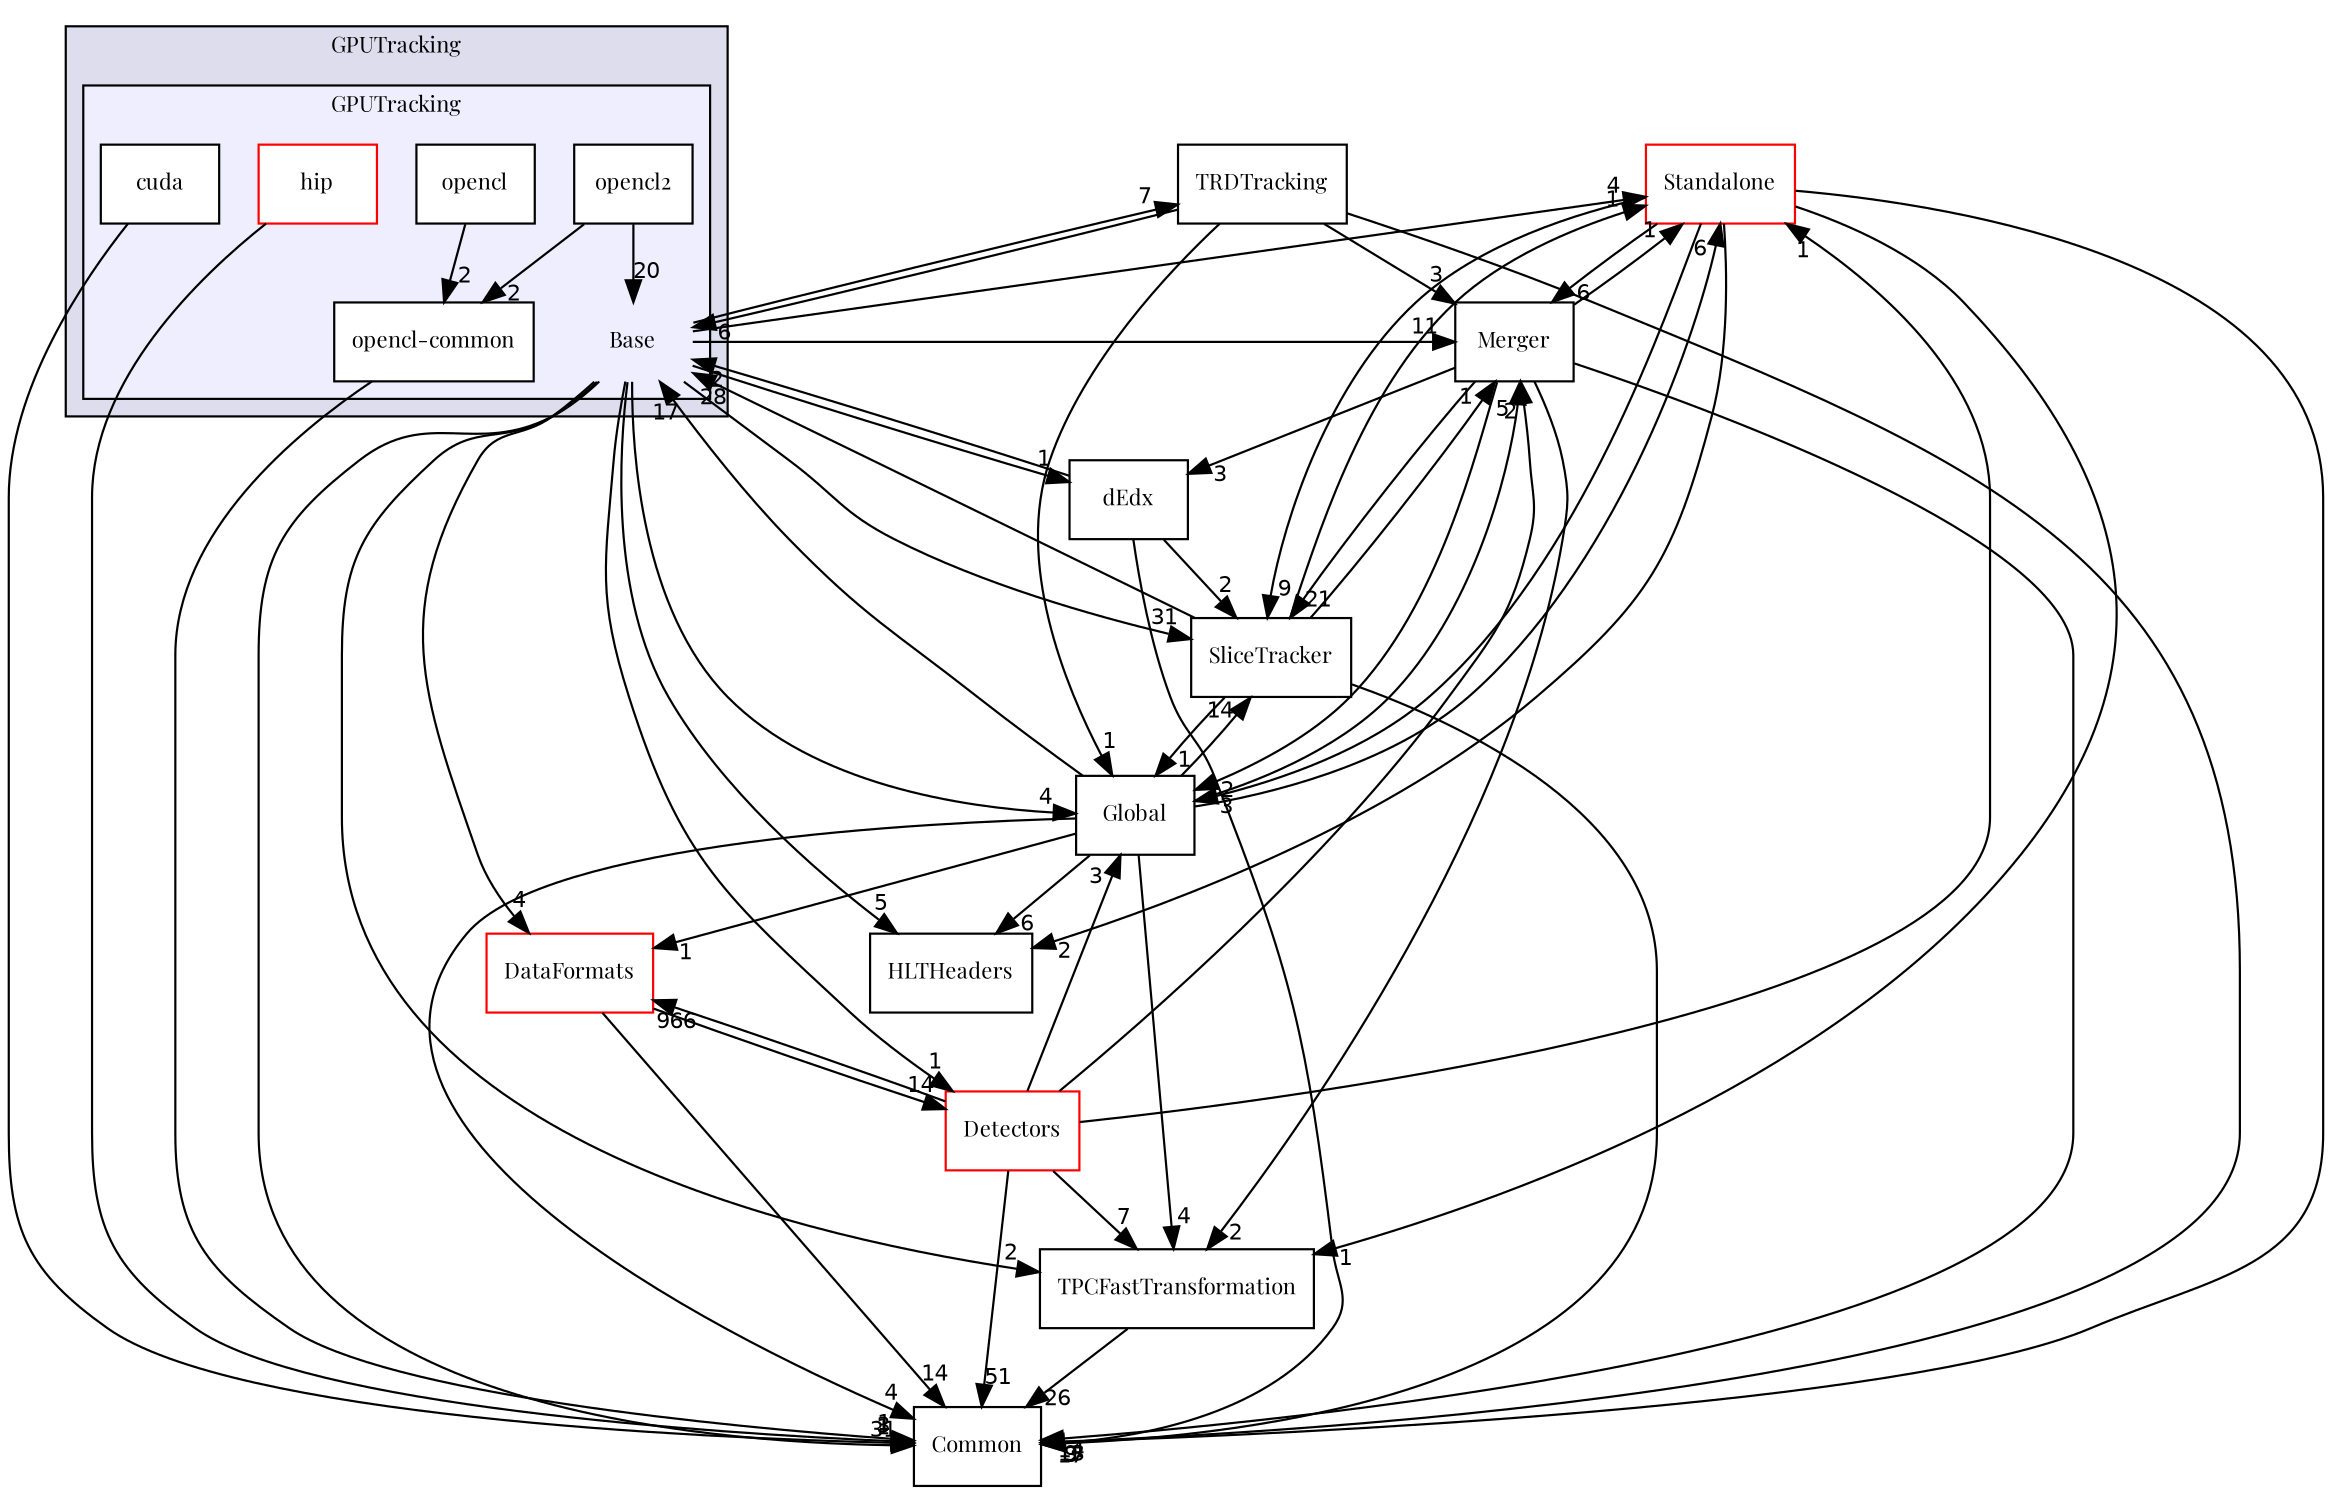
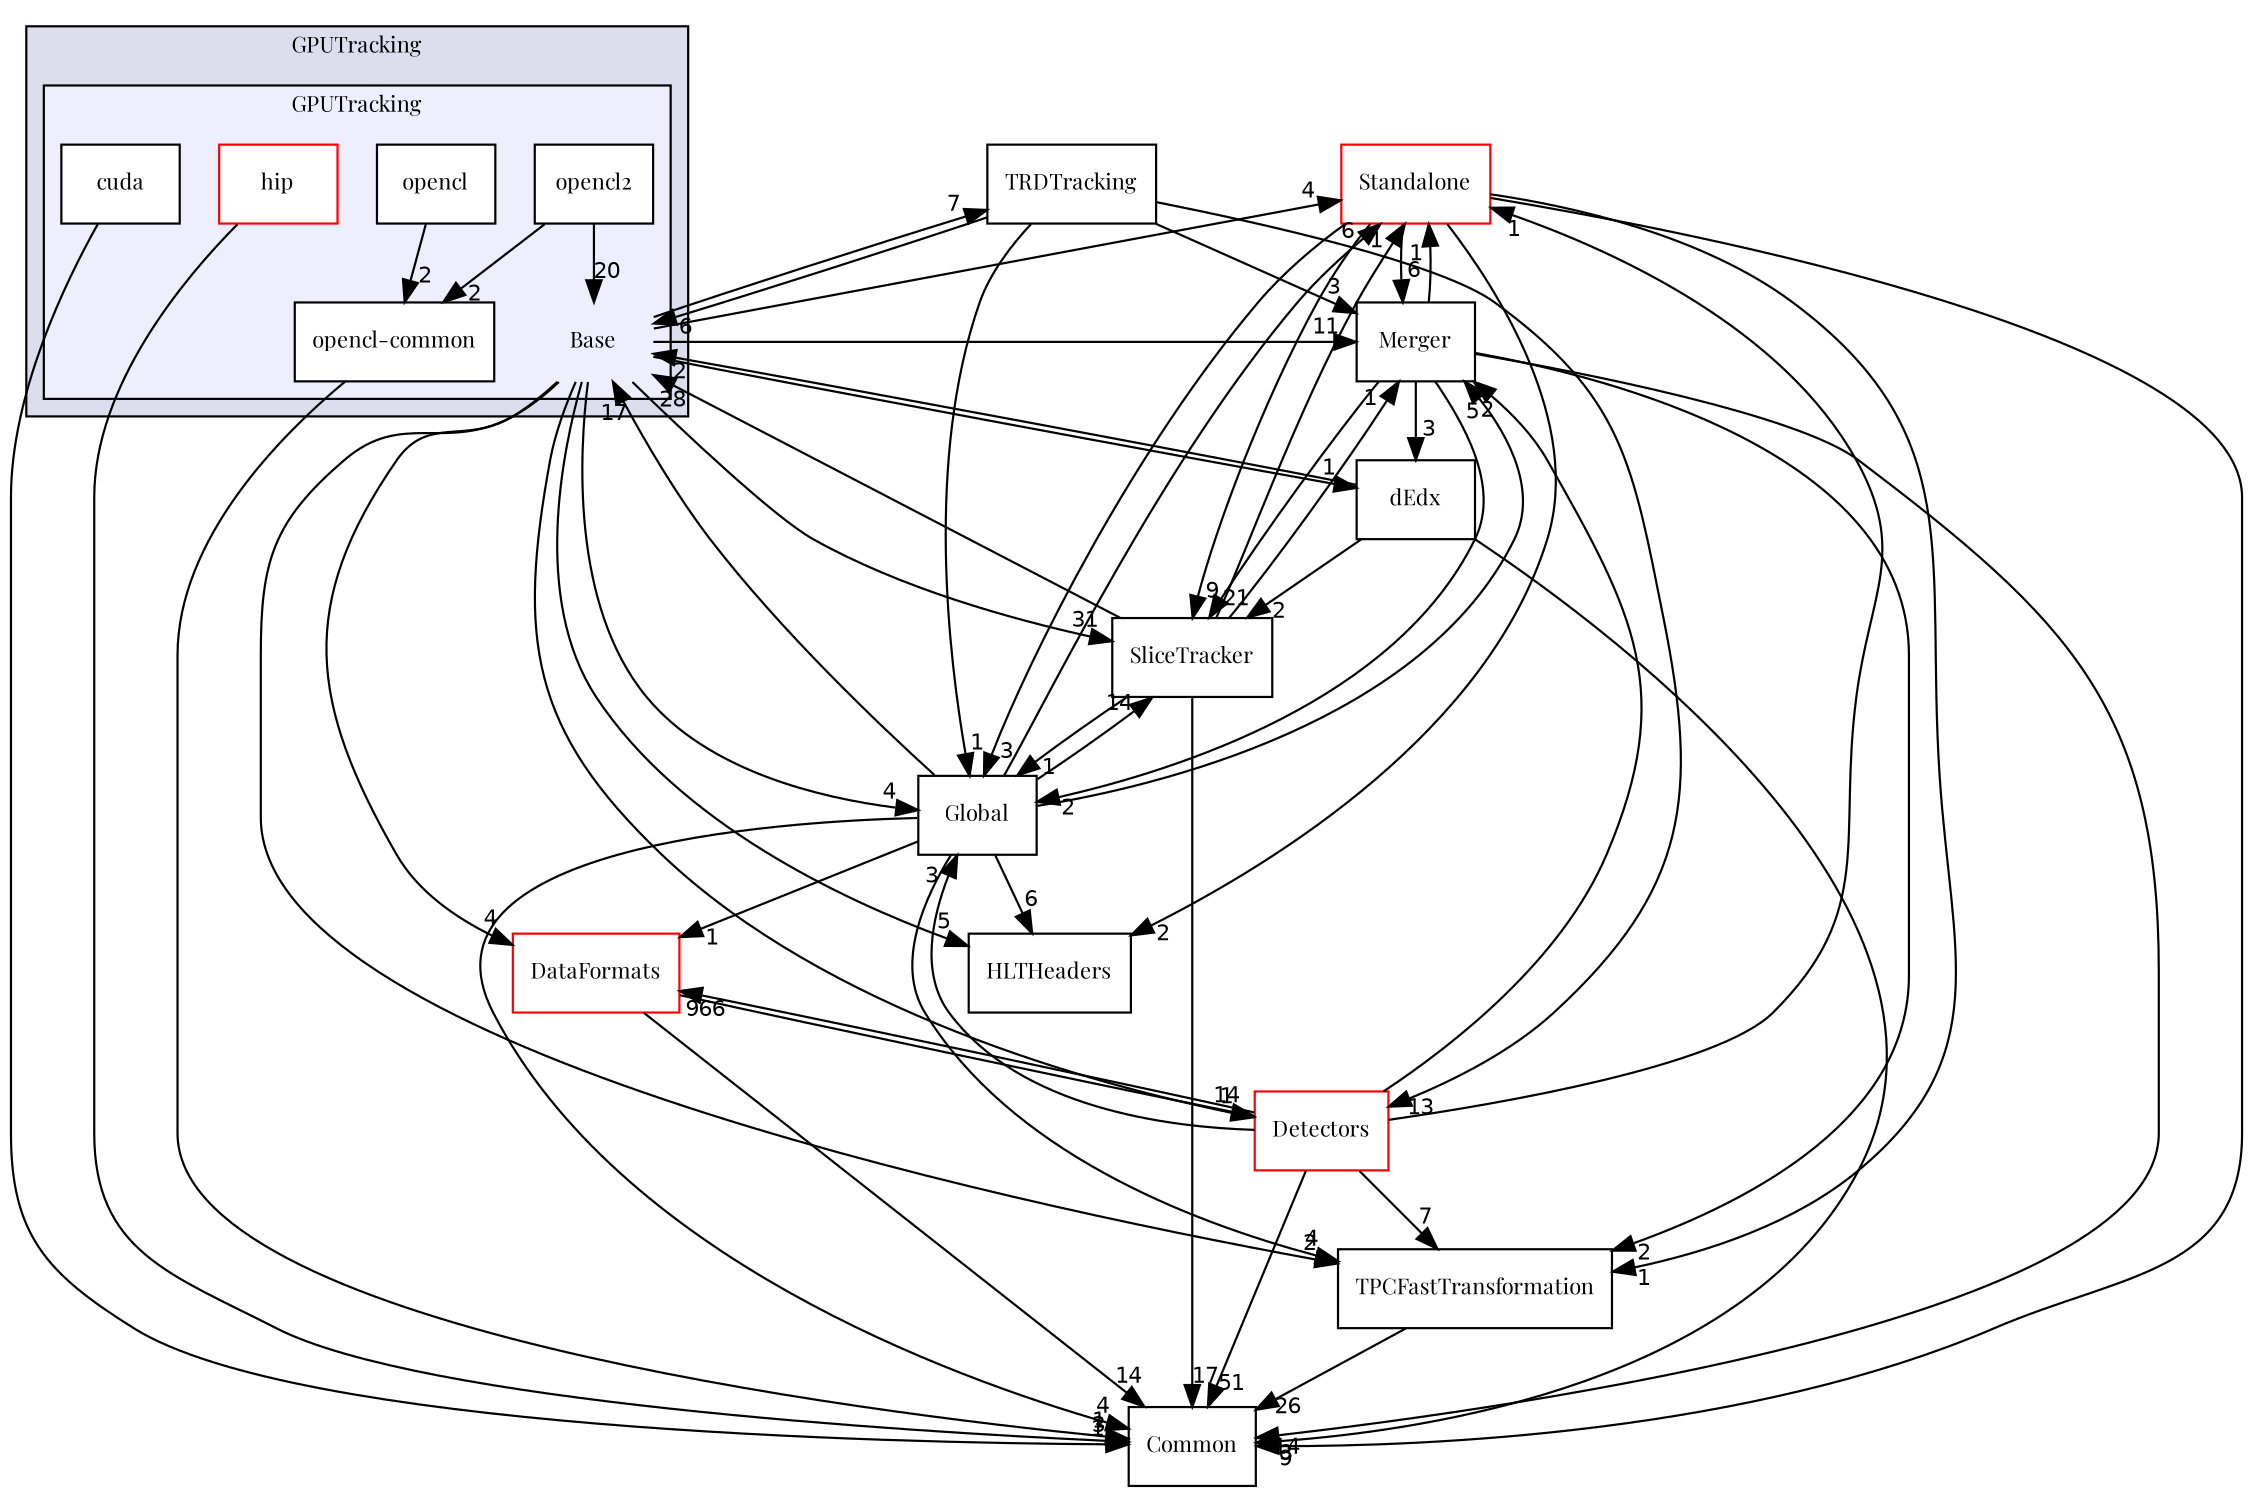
edge "Base" -> "Common": removed
edge "TRDTracking" -> "Common": now "TRDTracking" -> "Detectors"
